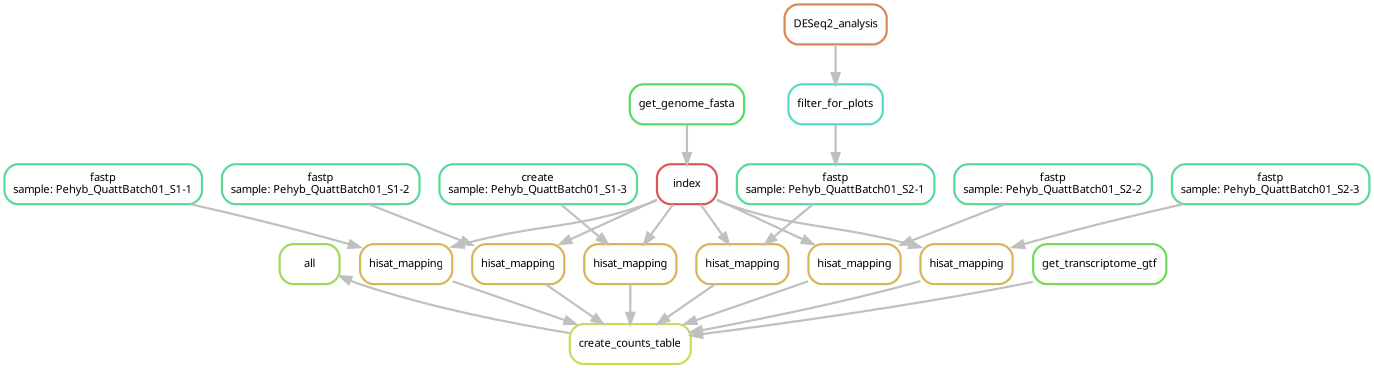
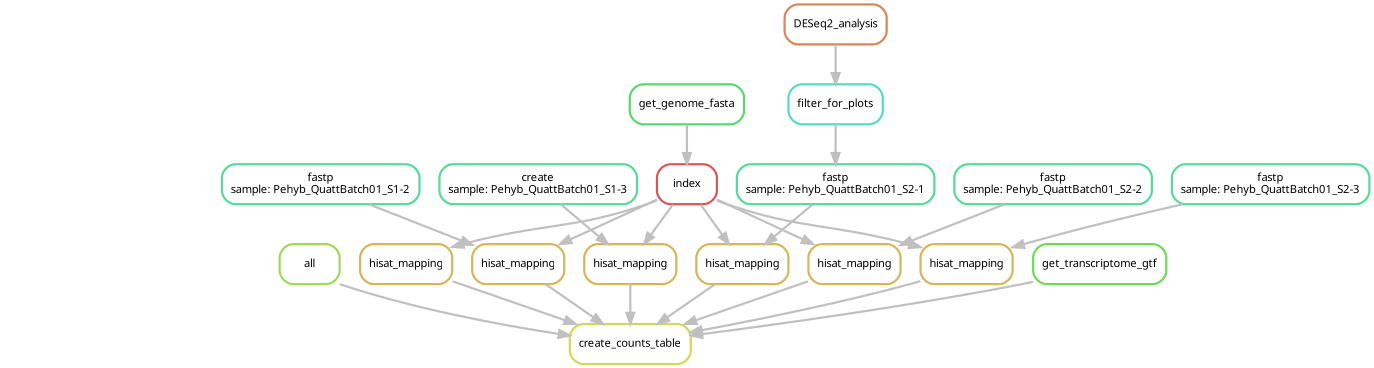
node "fastp sample: Pehyb_QuattBatch01_S1-1": removed
edge "create_counts_table" -> "all": reversed
